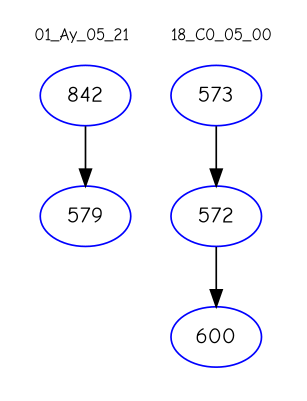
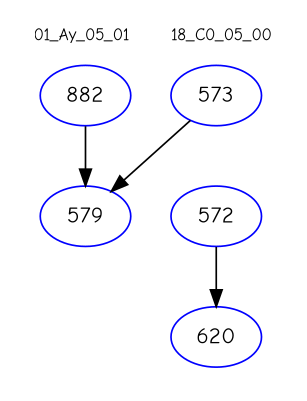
cluster "01_Ay_05_21": label "01_Ay_05_21" -> "01_Ay_05_01"
node "842": label "842" -> "882"
edge "573" -> "572": now "573" -> "579"
node "600": label "600" -> "620"
